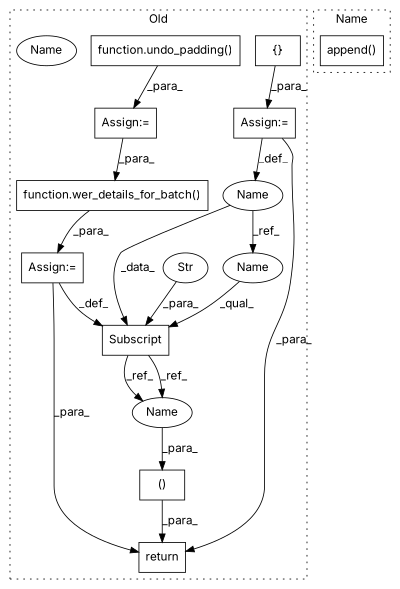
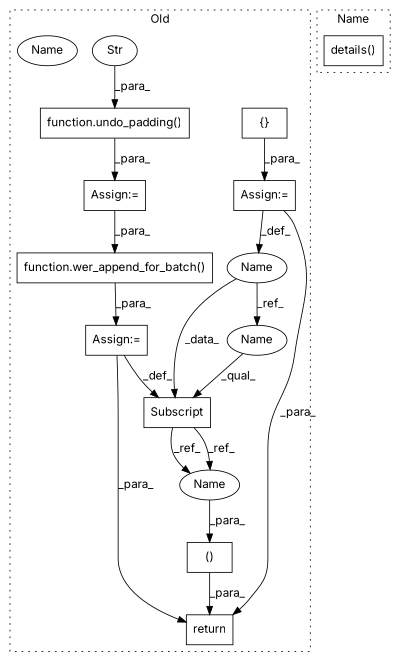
node "append()": label "append()" -> "details()"
node "function.wer_details_for_batch()": label "function.wer_details_for_batch()" -> "function.wer_append_for_batch()"
edge "Str" -> "Subscript": now "Str" -> "function.undo_padding()"
